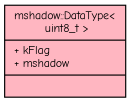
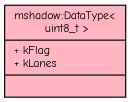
node "mshadow::DataType<": text "+ mshadow" -> "+ kLanes"
